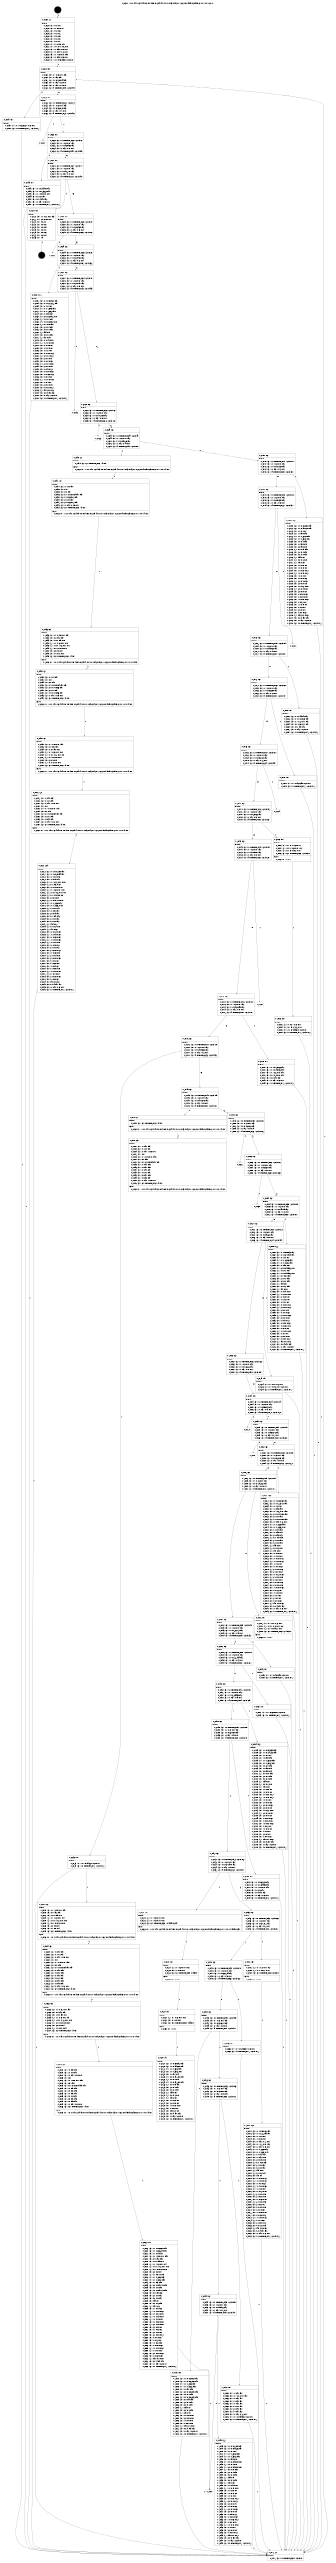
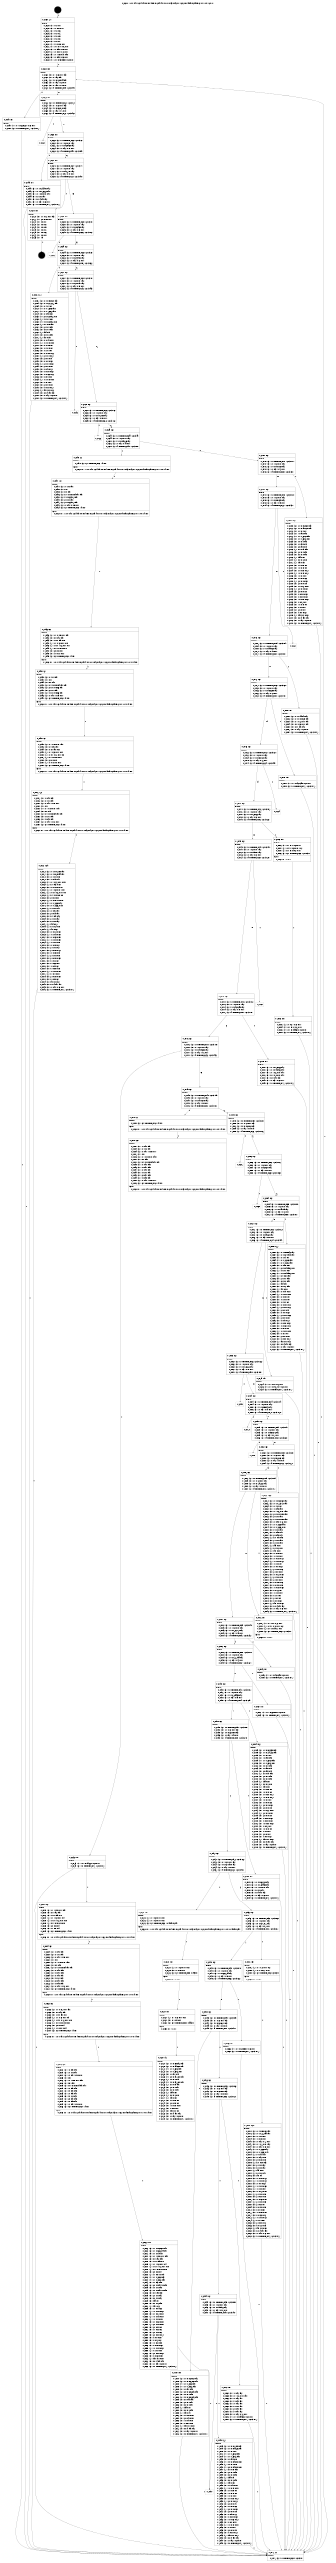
node "0x4019fc": added
